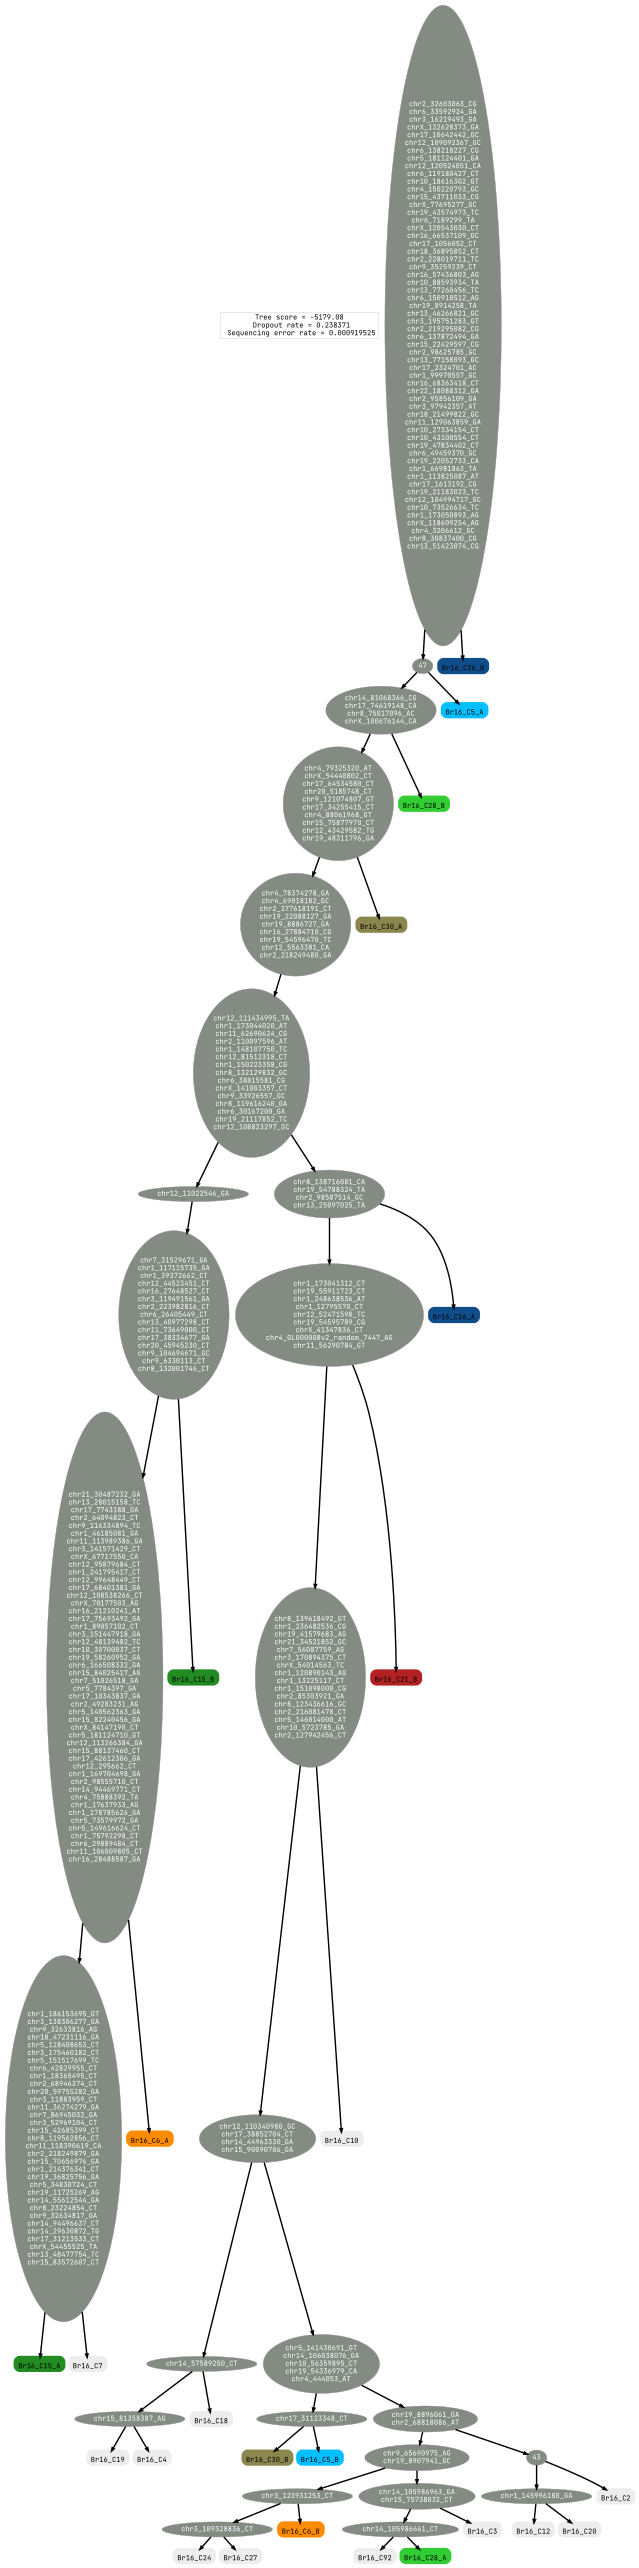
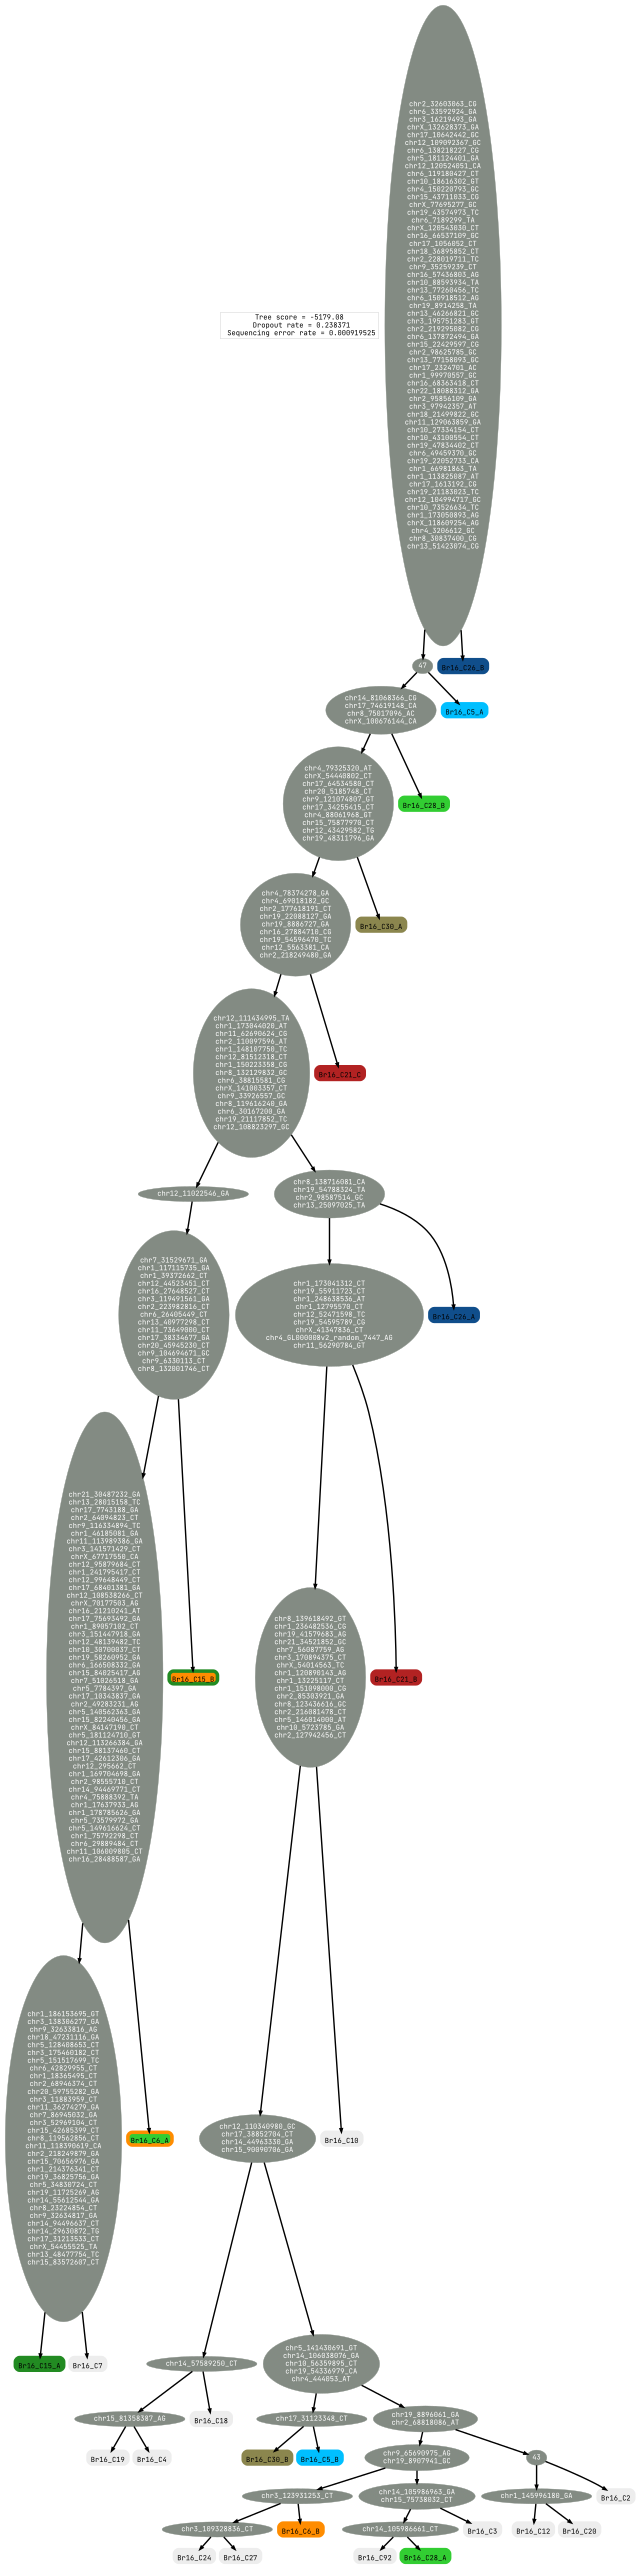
node "Br16_C21_C": added
node "Br16_C15_B": fillcolor forestgreen -> darkorange
node "Br16_C6_A": fillcolor darkorange -> limegreen
